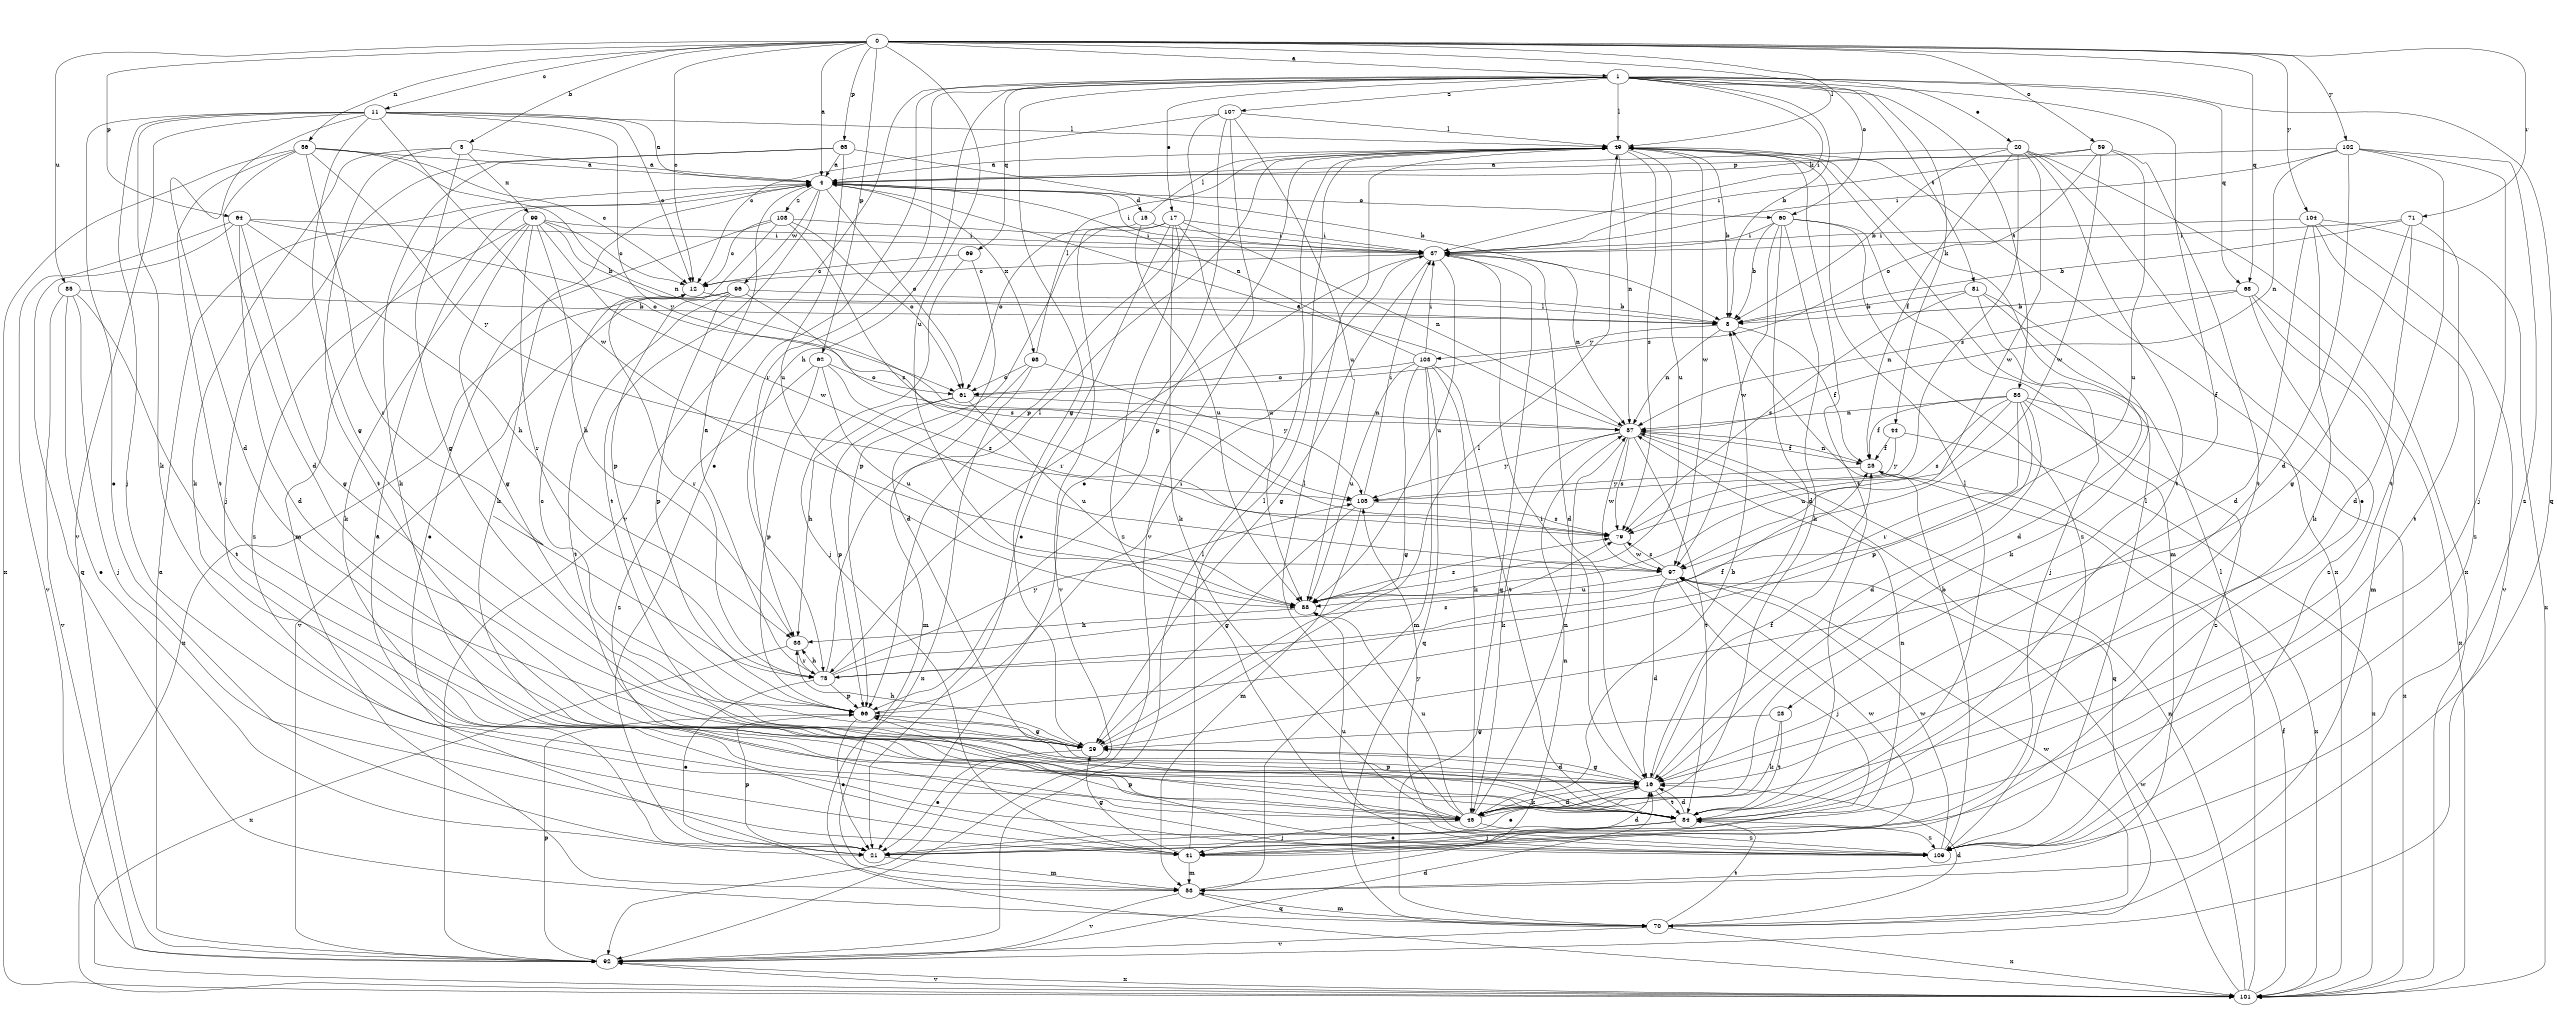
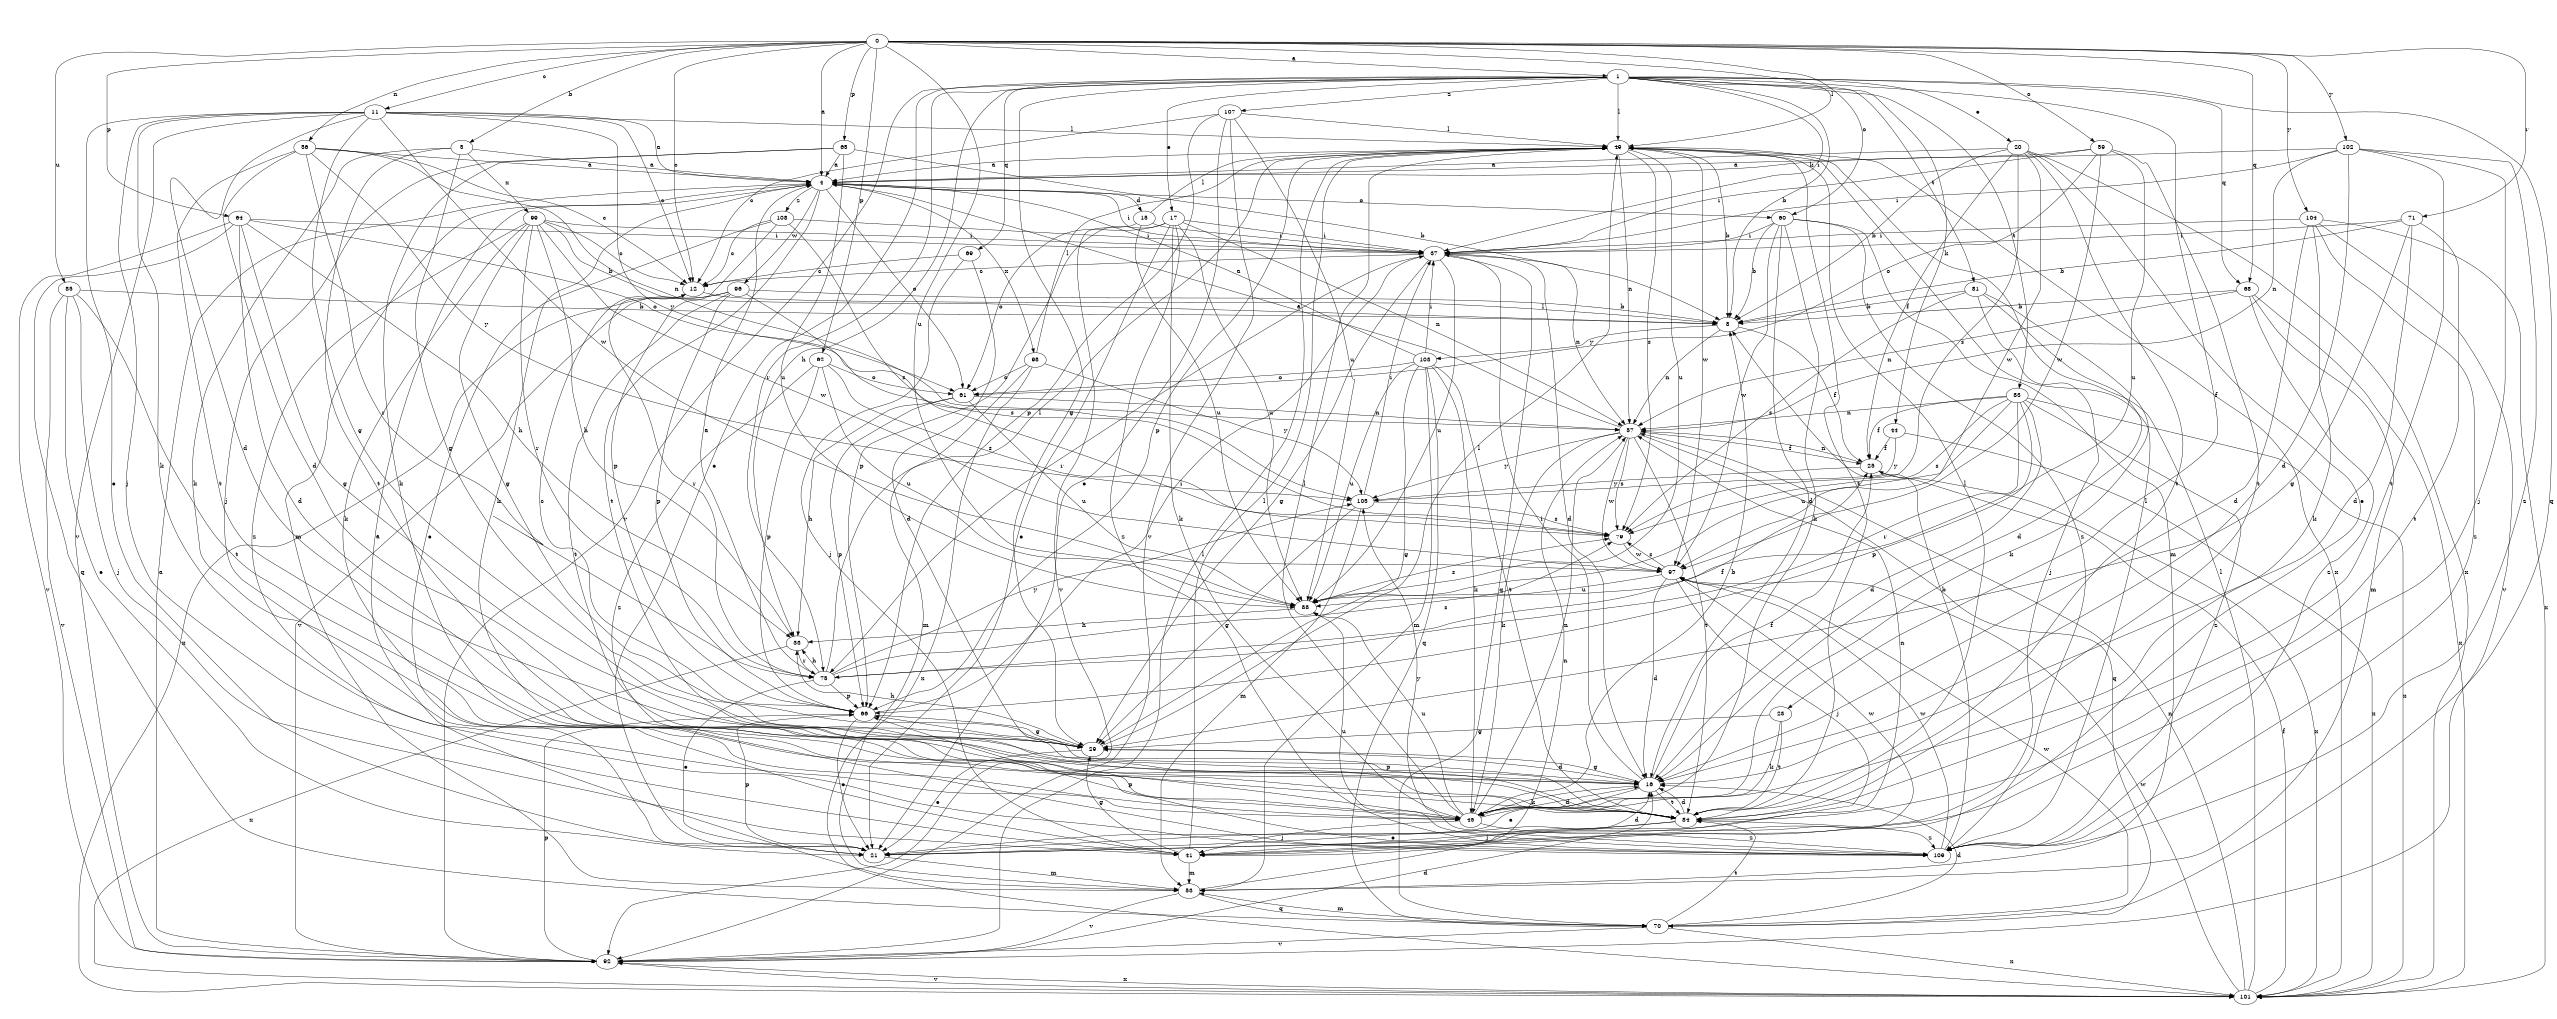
edge "59" -> "4": label "p" -> "a"
edge "108" -> "61": removed, label "o"
edge "56" -> "101": removed, label "x"
